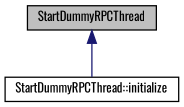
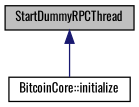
node "StartDummyRPCThread::initialize": label "StartDummyRPCThread::initialize" -> "BitcoinCore::initialize"
